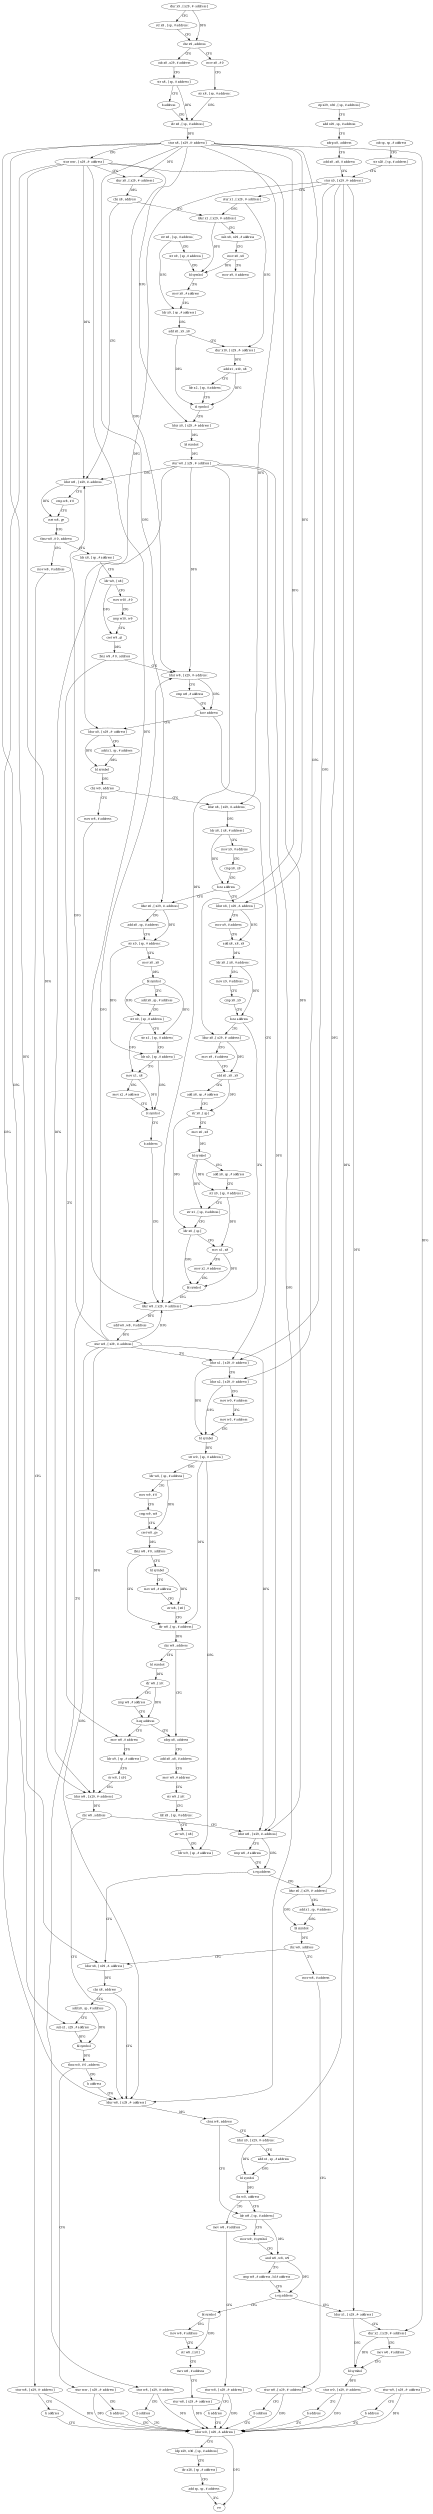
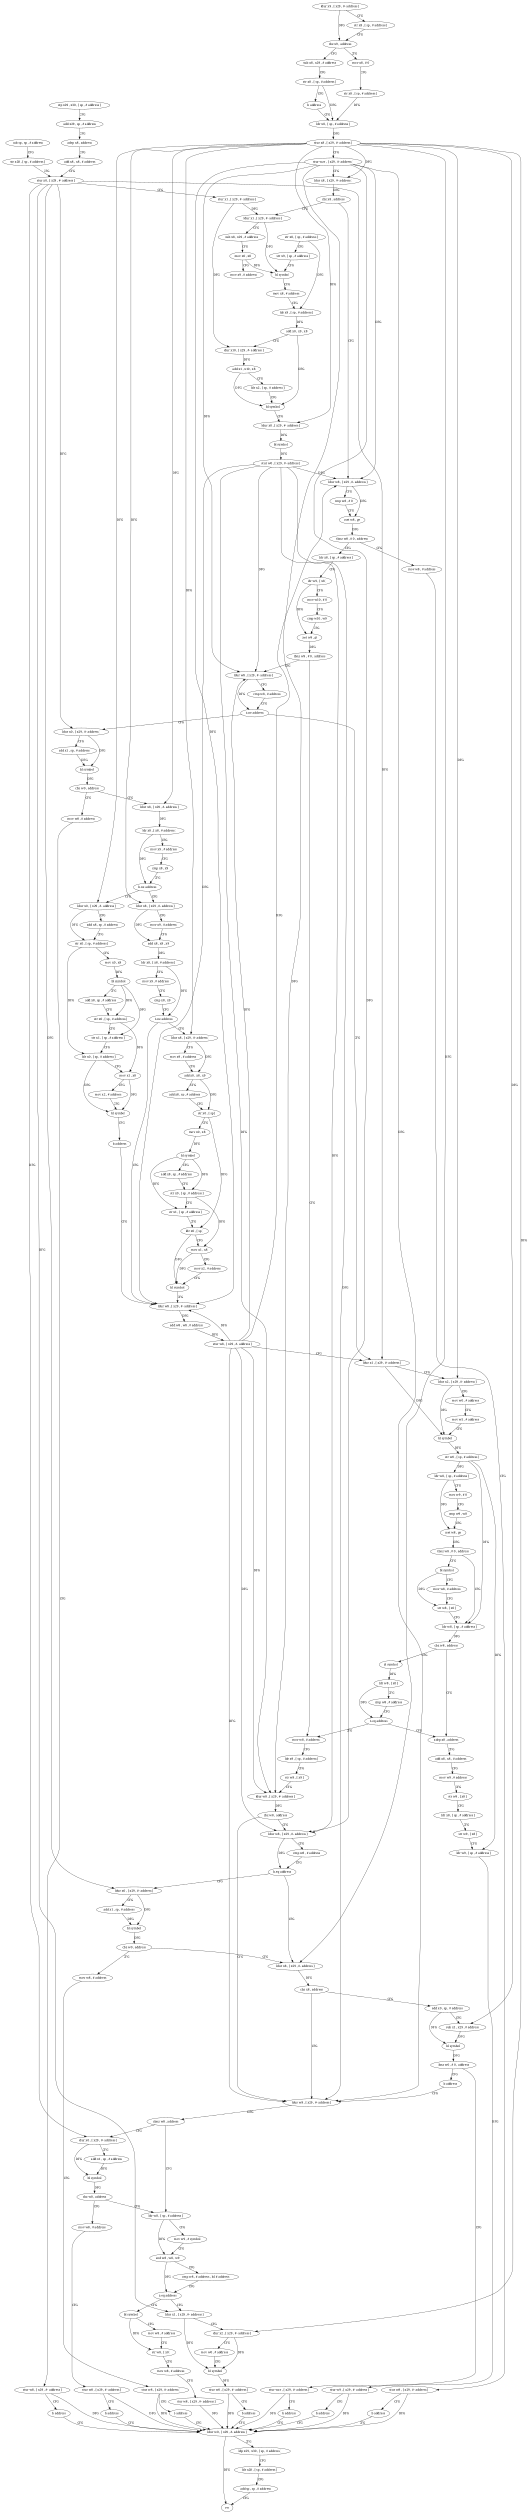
edge "ldr w9 , [ sp , # address ]" -> "stur w9 , [ x29 , #- address ]": added, label "DFG"
